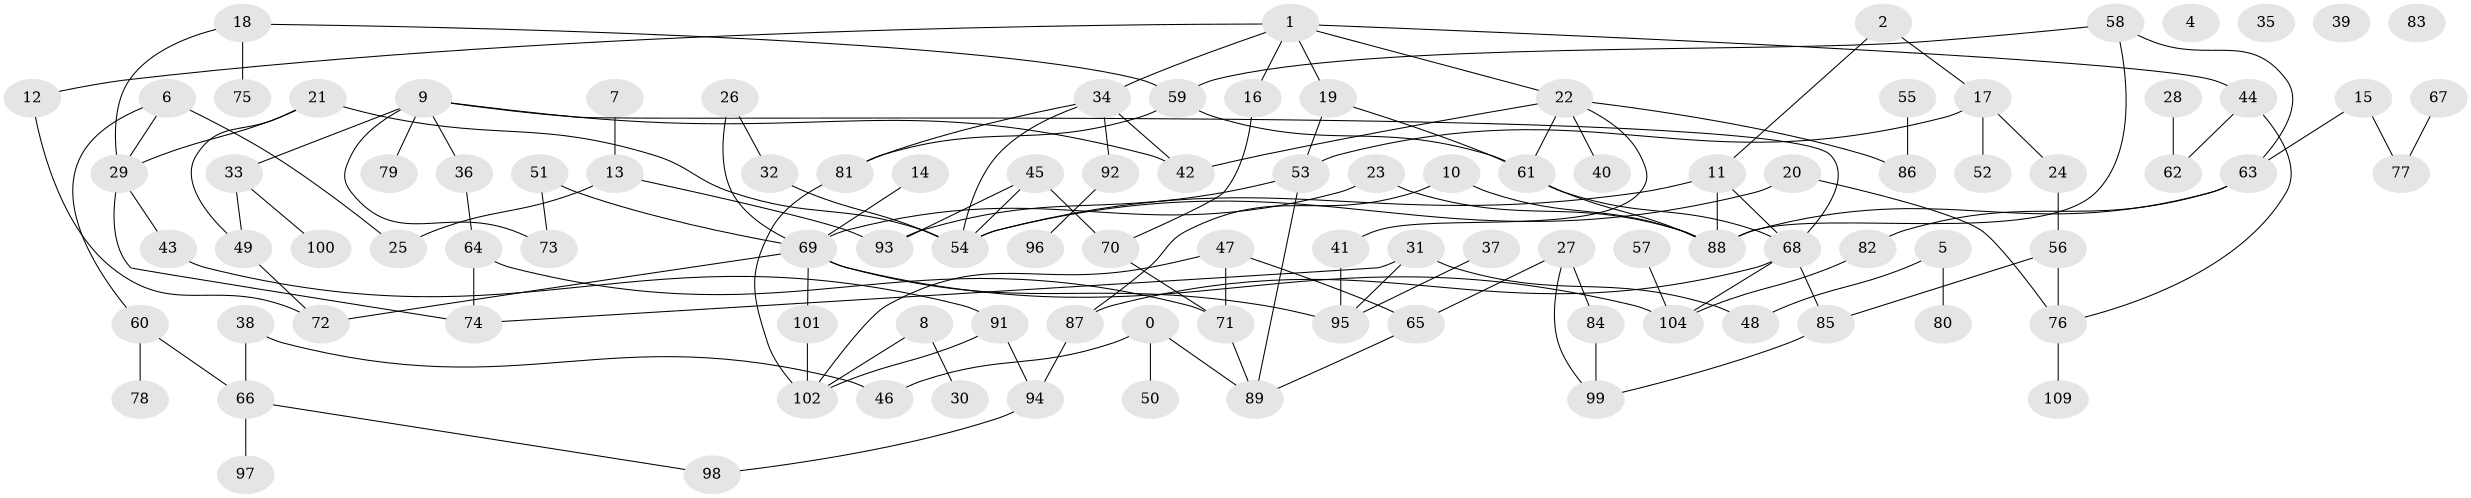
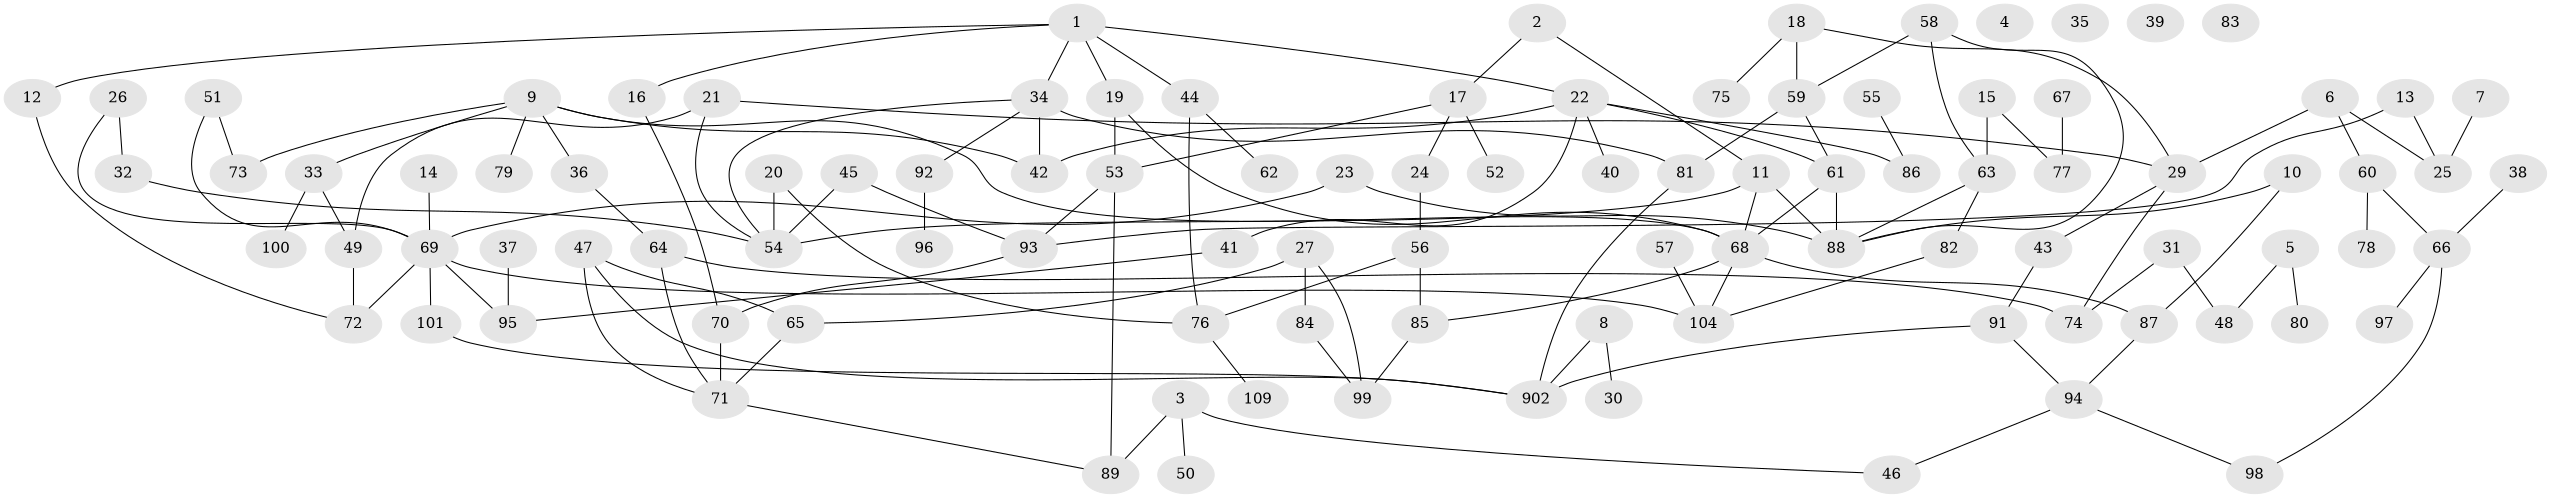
node "28": removed
edge "19" -- "61": now "19" -- "68"
edge "7" -- "13": now "7" -- "25"
edge "45" -- "70": now "93" -- "70"
edge "31" -- "95": removed
node "0": label "0" -> "3"
edge "38" -- "46": now "94" -- "46"
edge "65" -- "89": now "65" -- "71"
node "102": label "102" -> "902"
